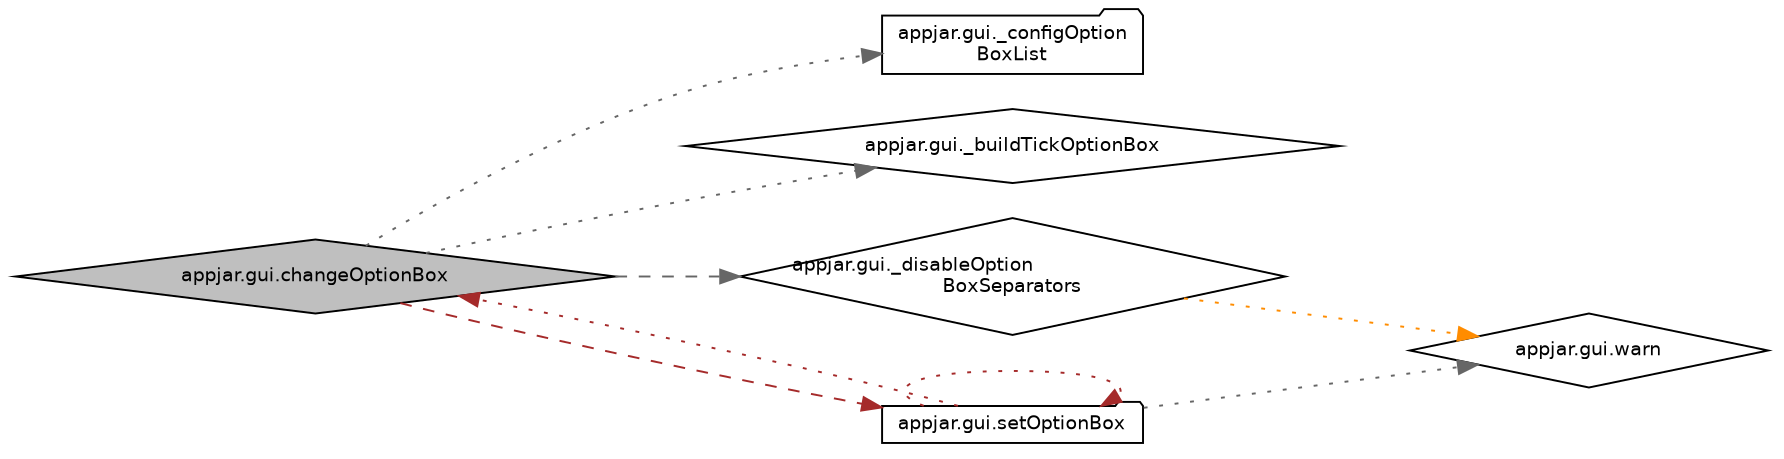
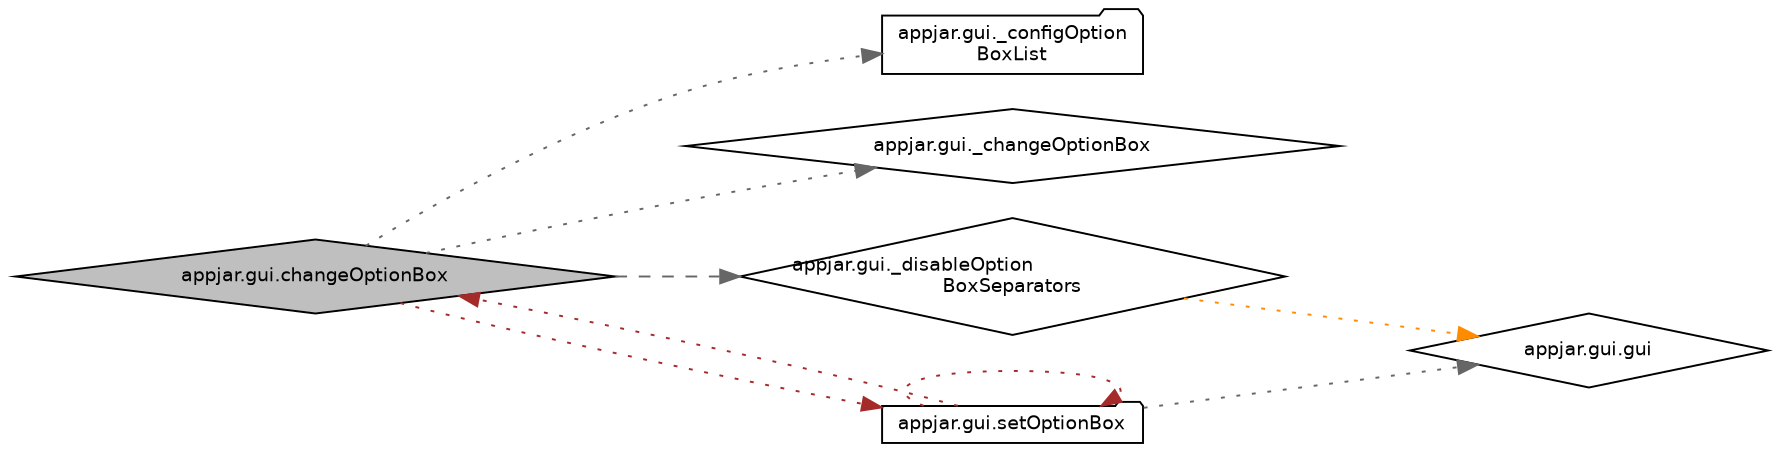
node "appjar.gui._buildTickOptionBox": label "appjar.gui._buildTickOptionBox" -> "appjar.gui._changeOptionBox"
node "appjar.gui.warn": label "appjar.gui.warn" -> "appjar.gui.gui"
edge "appjar.gui.changeOptionBox" -> "appjar.gui.setOptionBox": style dashed -> dotted
